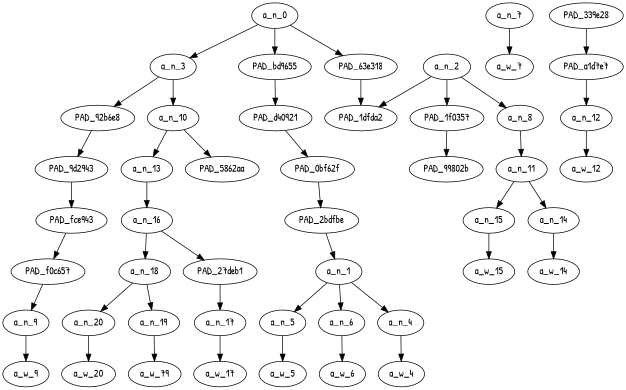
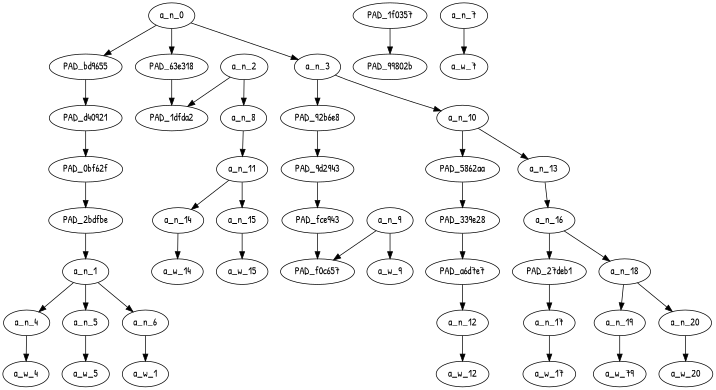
node "PAD_a1d7e7": label "PAD_a1d7e7" -> "PAD_a6d7e7"
edge "a_n_2" -> "PAD_1f0357": removed
edge "PAD_5862aa" -> "PAD_339e28": added
edge "PAD_f0c657" -> "a_n_9": reversed
node "a_w_6": label "a_w_6" -> "a_w_1"
